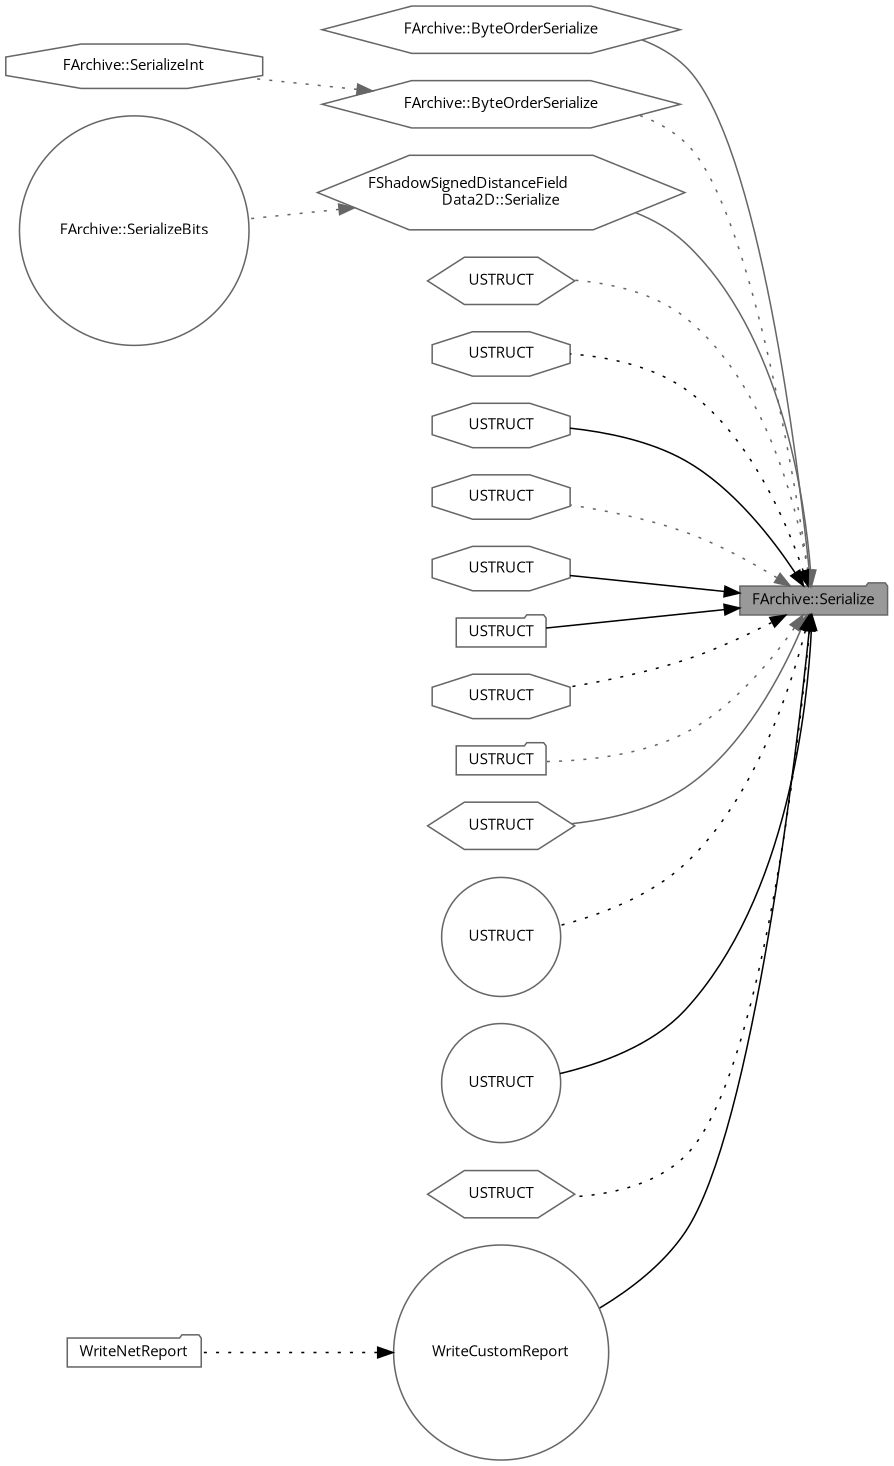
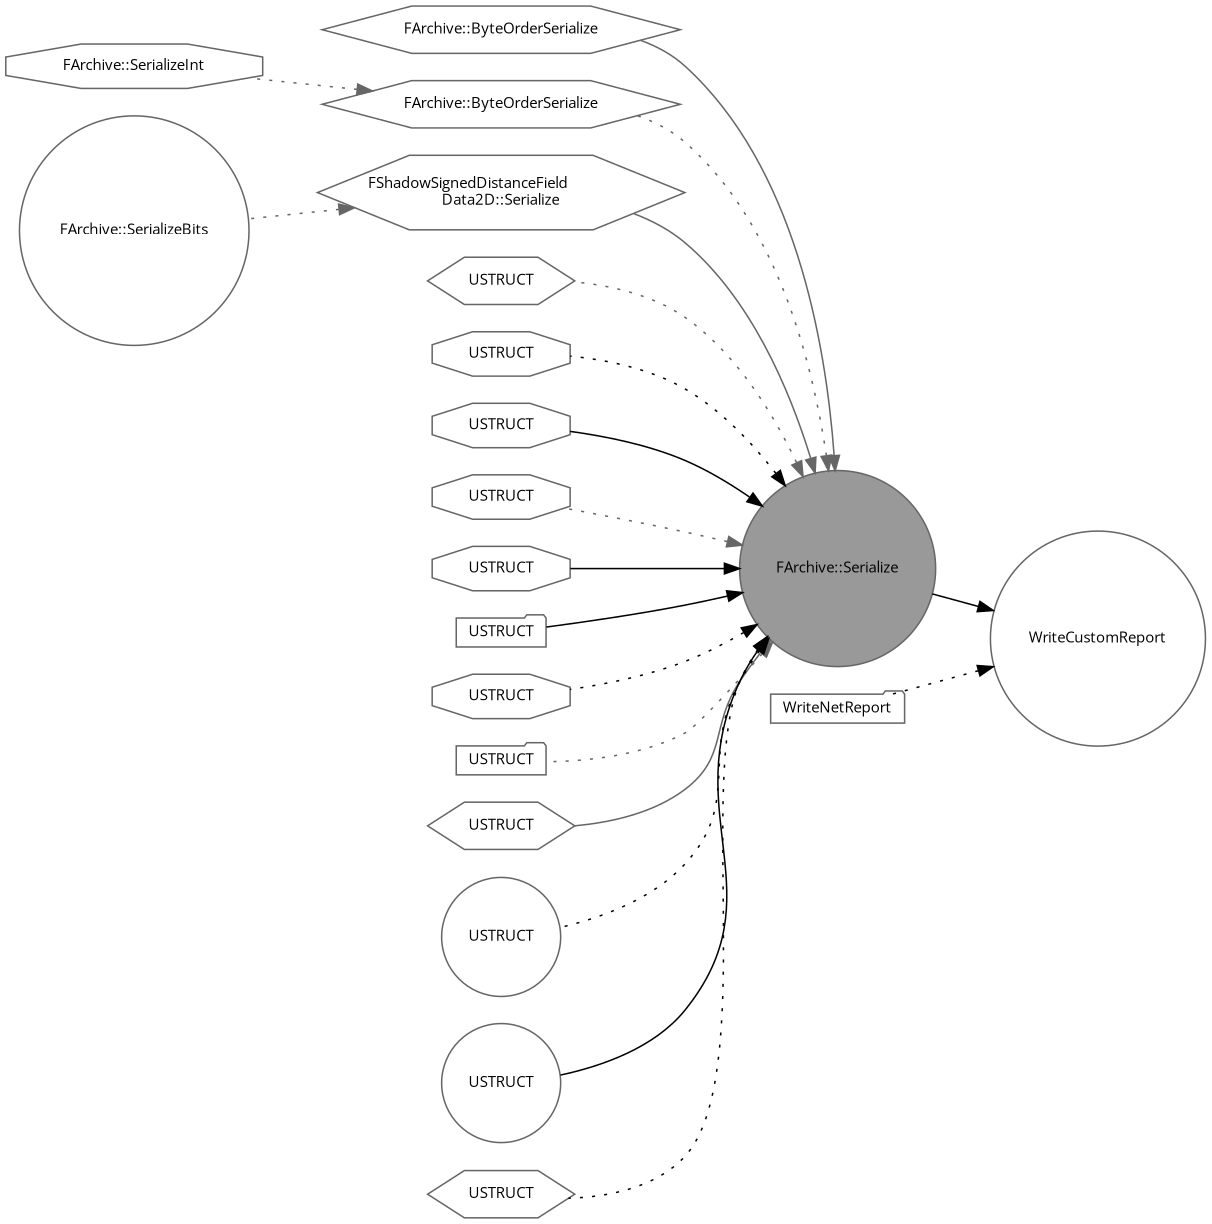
node "FArchive::Serialize": shape folder -> circle
edge "WriteCustomReport" -> "FArchive::Serialize": reversed
